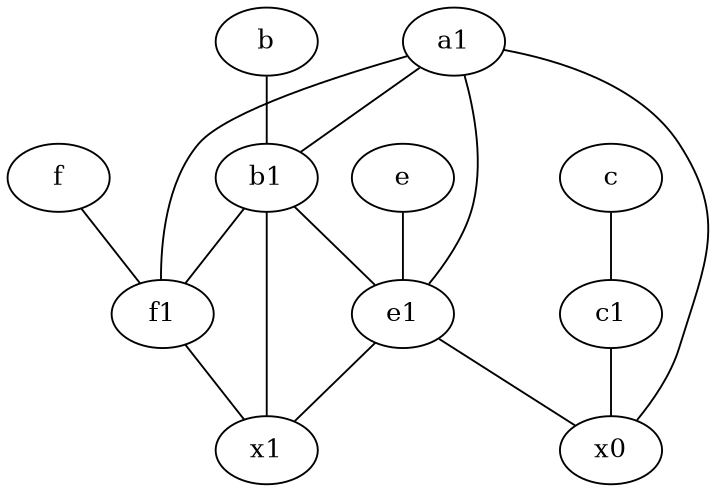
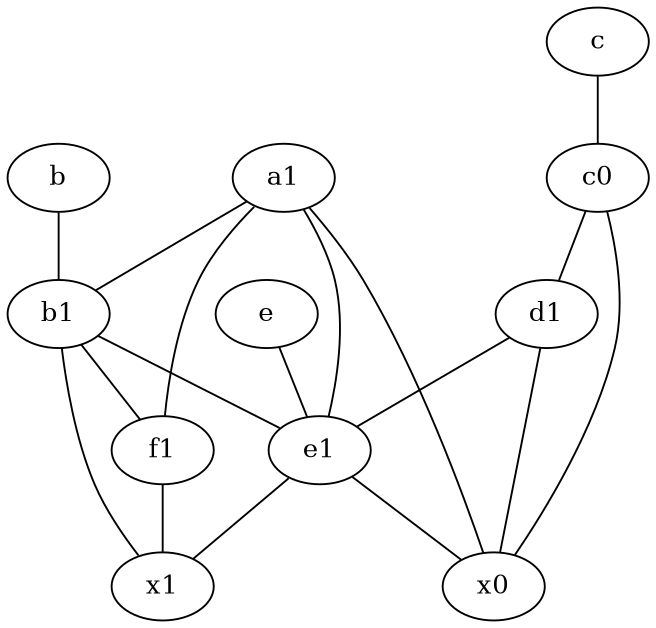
node "f": removed
node "d1": added
node "c1": label "c1" -> "c0"
